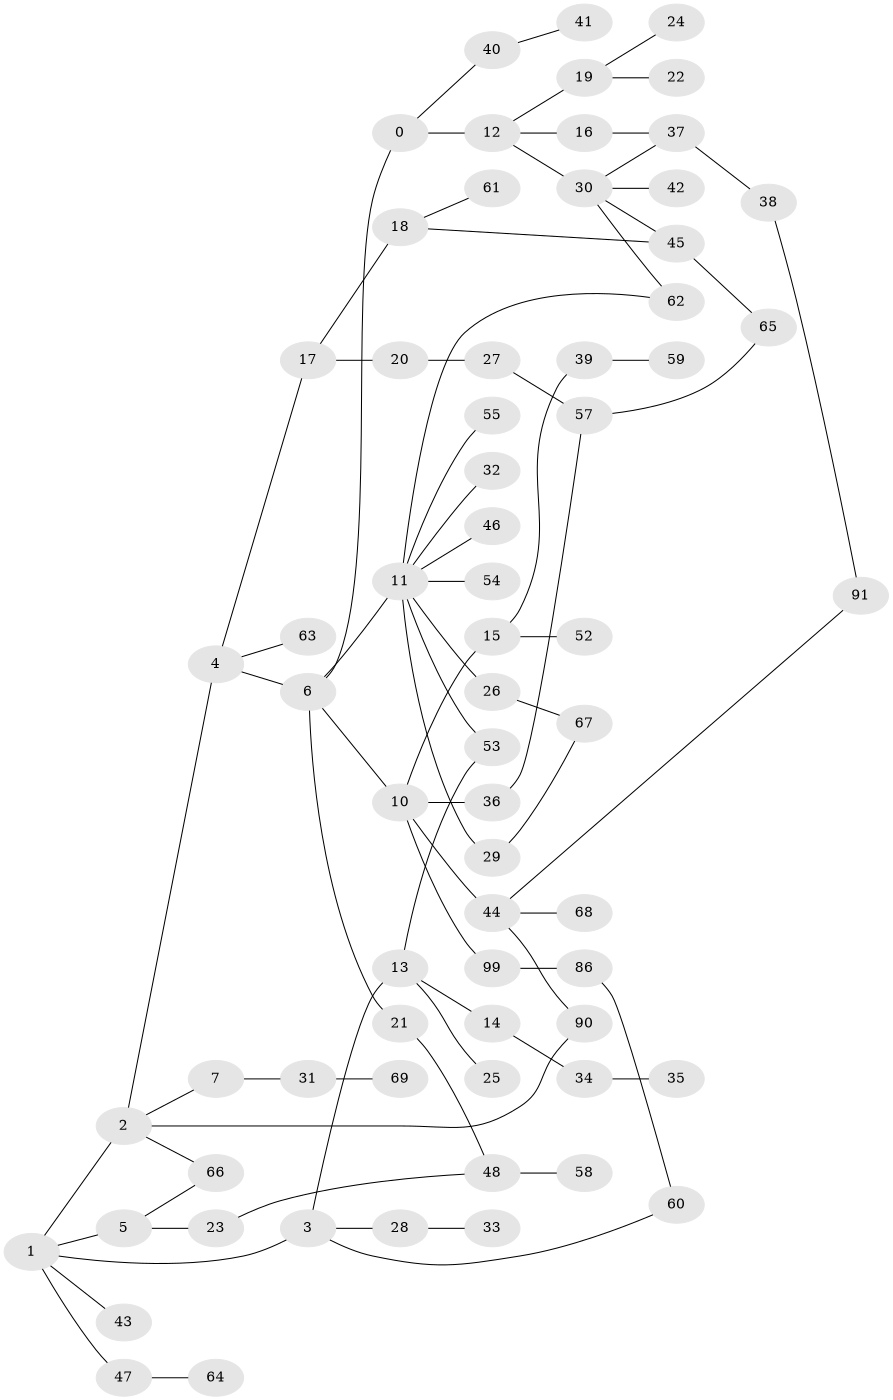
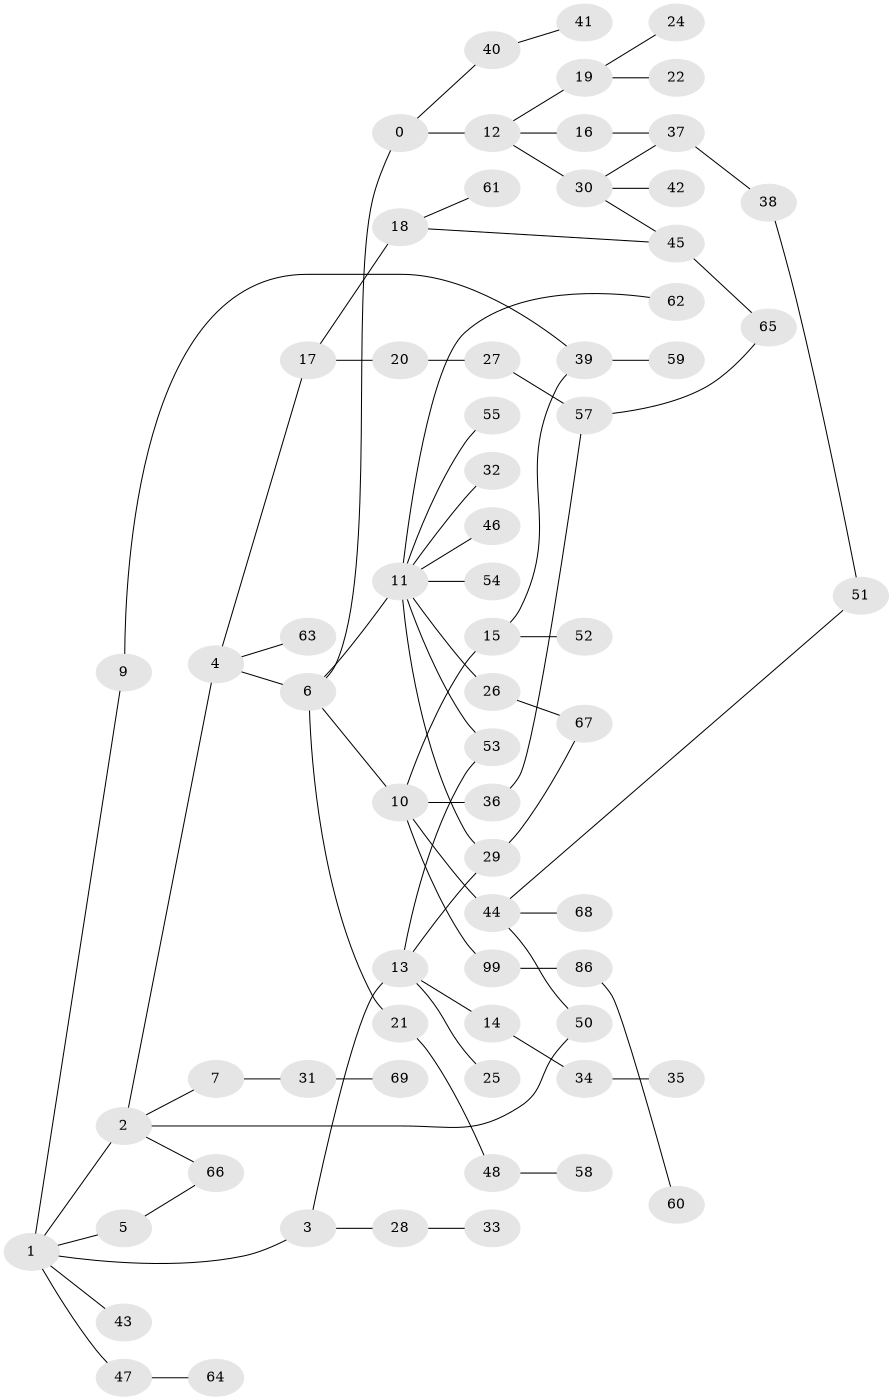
edge "30" -- "62": removed
node "91": label "91" -> "51"
node "9": added
edge "29" -- "13": added
node "90": label "90" -> "50"
node "23": removed
edge "60" -- "3": removed
